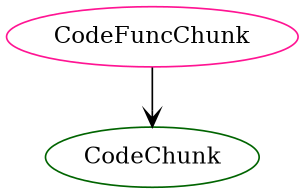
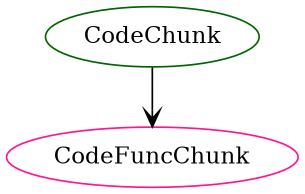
edge "CodeFuncChunk" -> "CodeChunk": reversed
